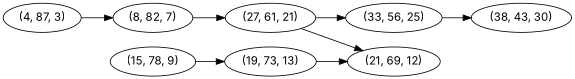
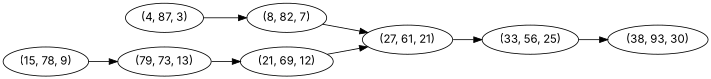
node "(38, 43, 30)": label "(38, 43, 30)" -> "(38, 93, 30)"
edge "(27, 61, 21)" -> "(21, 69, 12)": reversed
node "(19, 73, 13)": label "(19, 73, 13)" -> "(79, 73, 13)"
